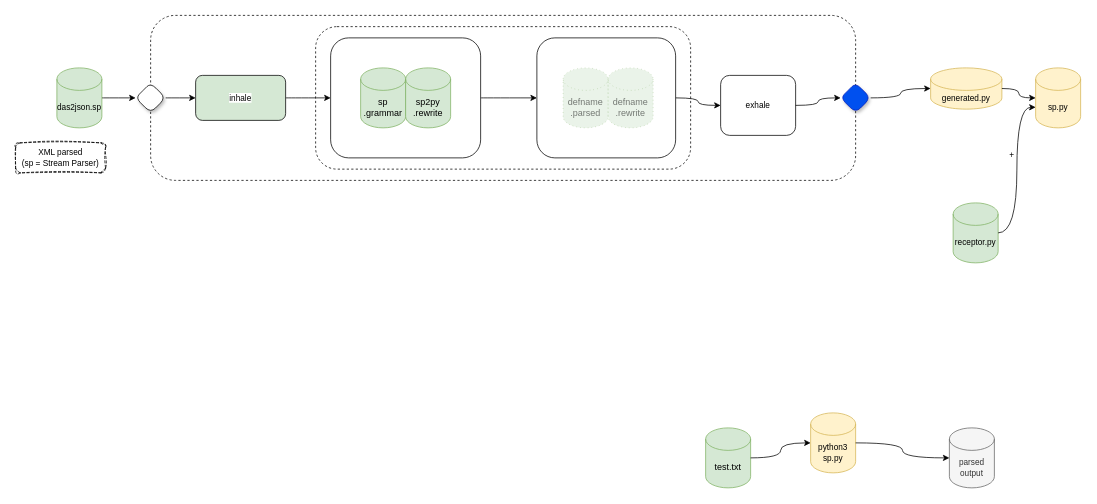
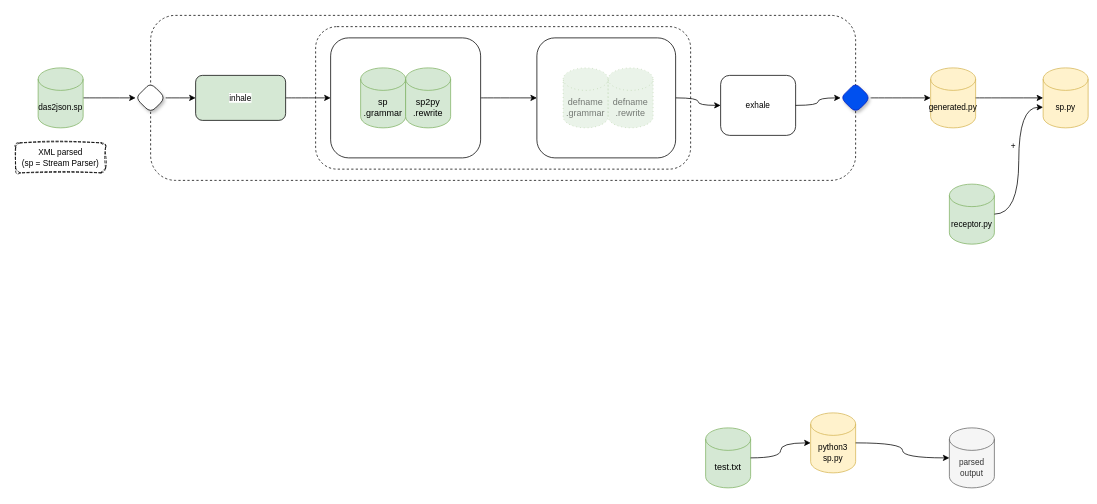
node "generated.py": size 71x41 -> 45x60
node "das2json.sp": moved (79, 98) -> (60, 98)
node "sp.py": moved (1058, 98) -> (1065, 98)
node "defname .parsed": label "defname .parsed" -> "defname .grammar"
node "receptor.py": moved (975, 233) -> (972, 214)
